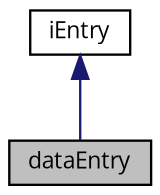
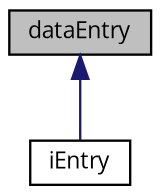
edge "dataEntry" -> "iEntry": reversed
